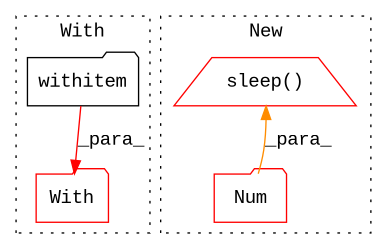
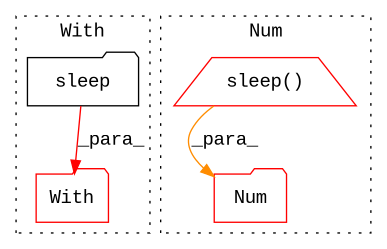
cluster "New": label "New" -> "Num"
node "withitem": label "withitem" -> "sleep"
edge "Num" -> "sleep()": reversed
